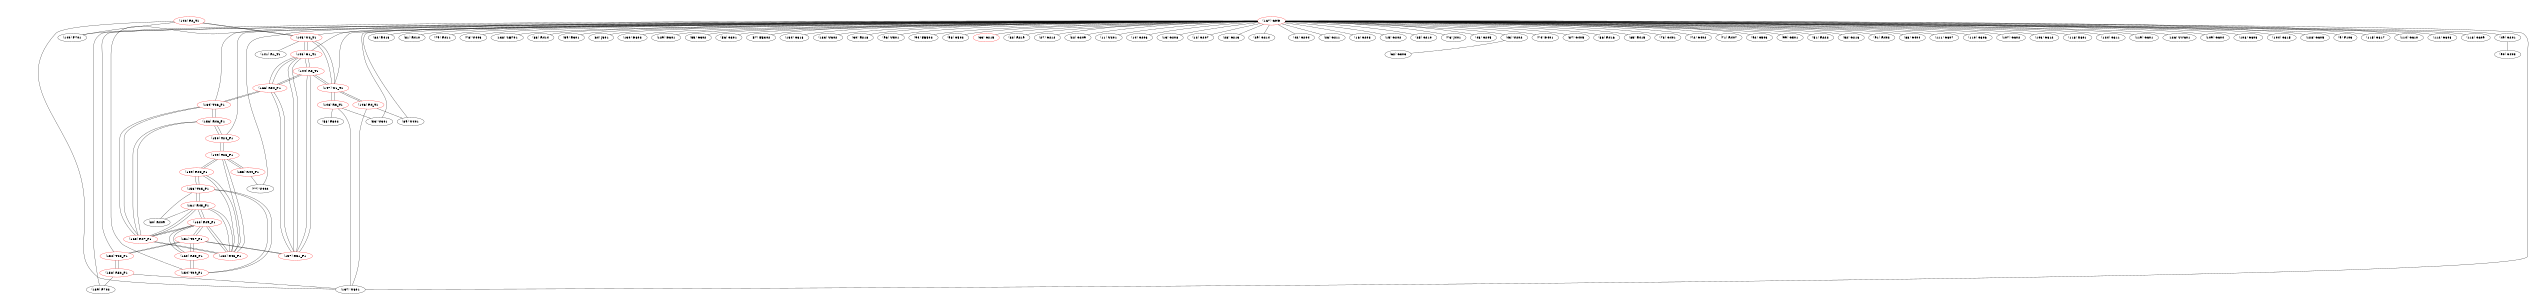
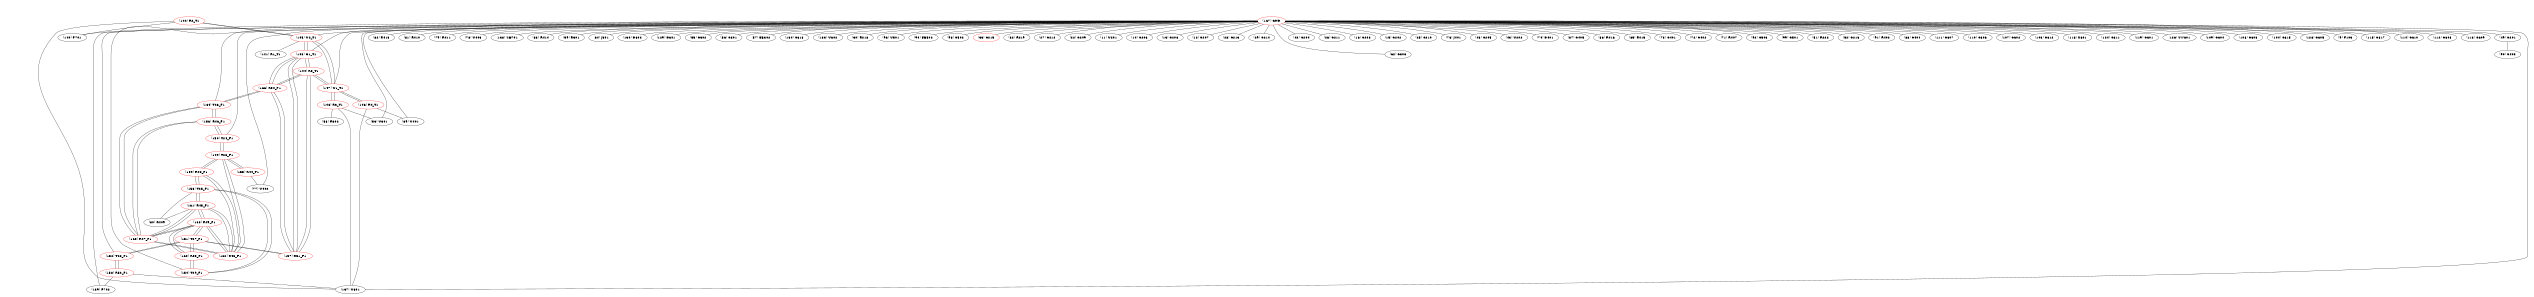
edge "(43) U202" -- "(62) C303": now "(167) GND" -- "(62) C303"
